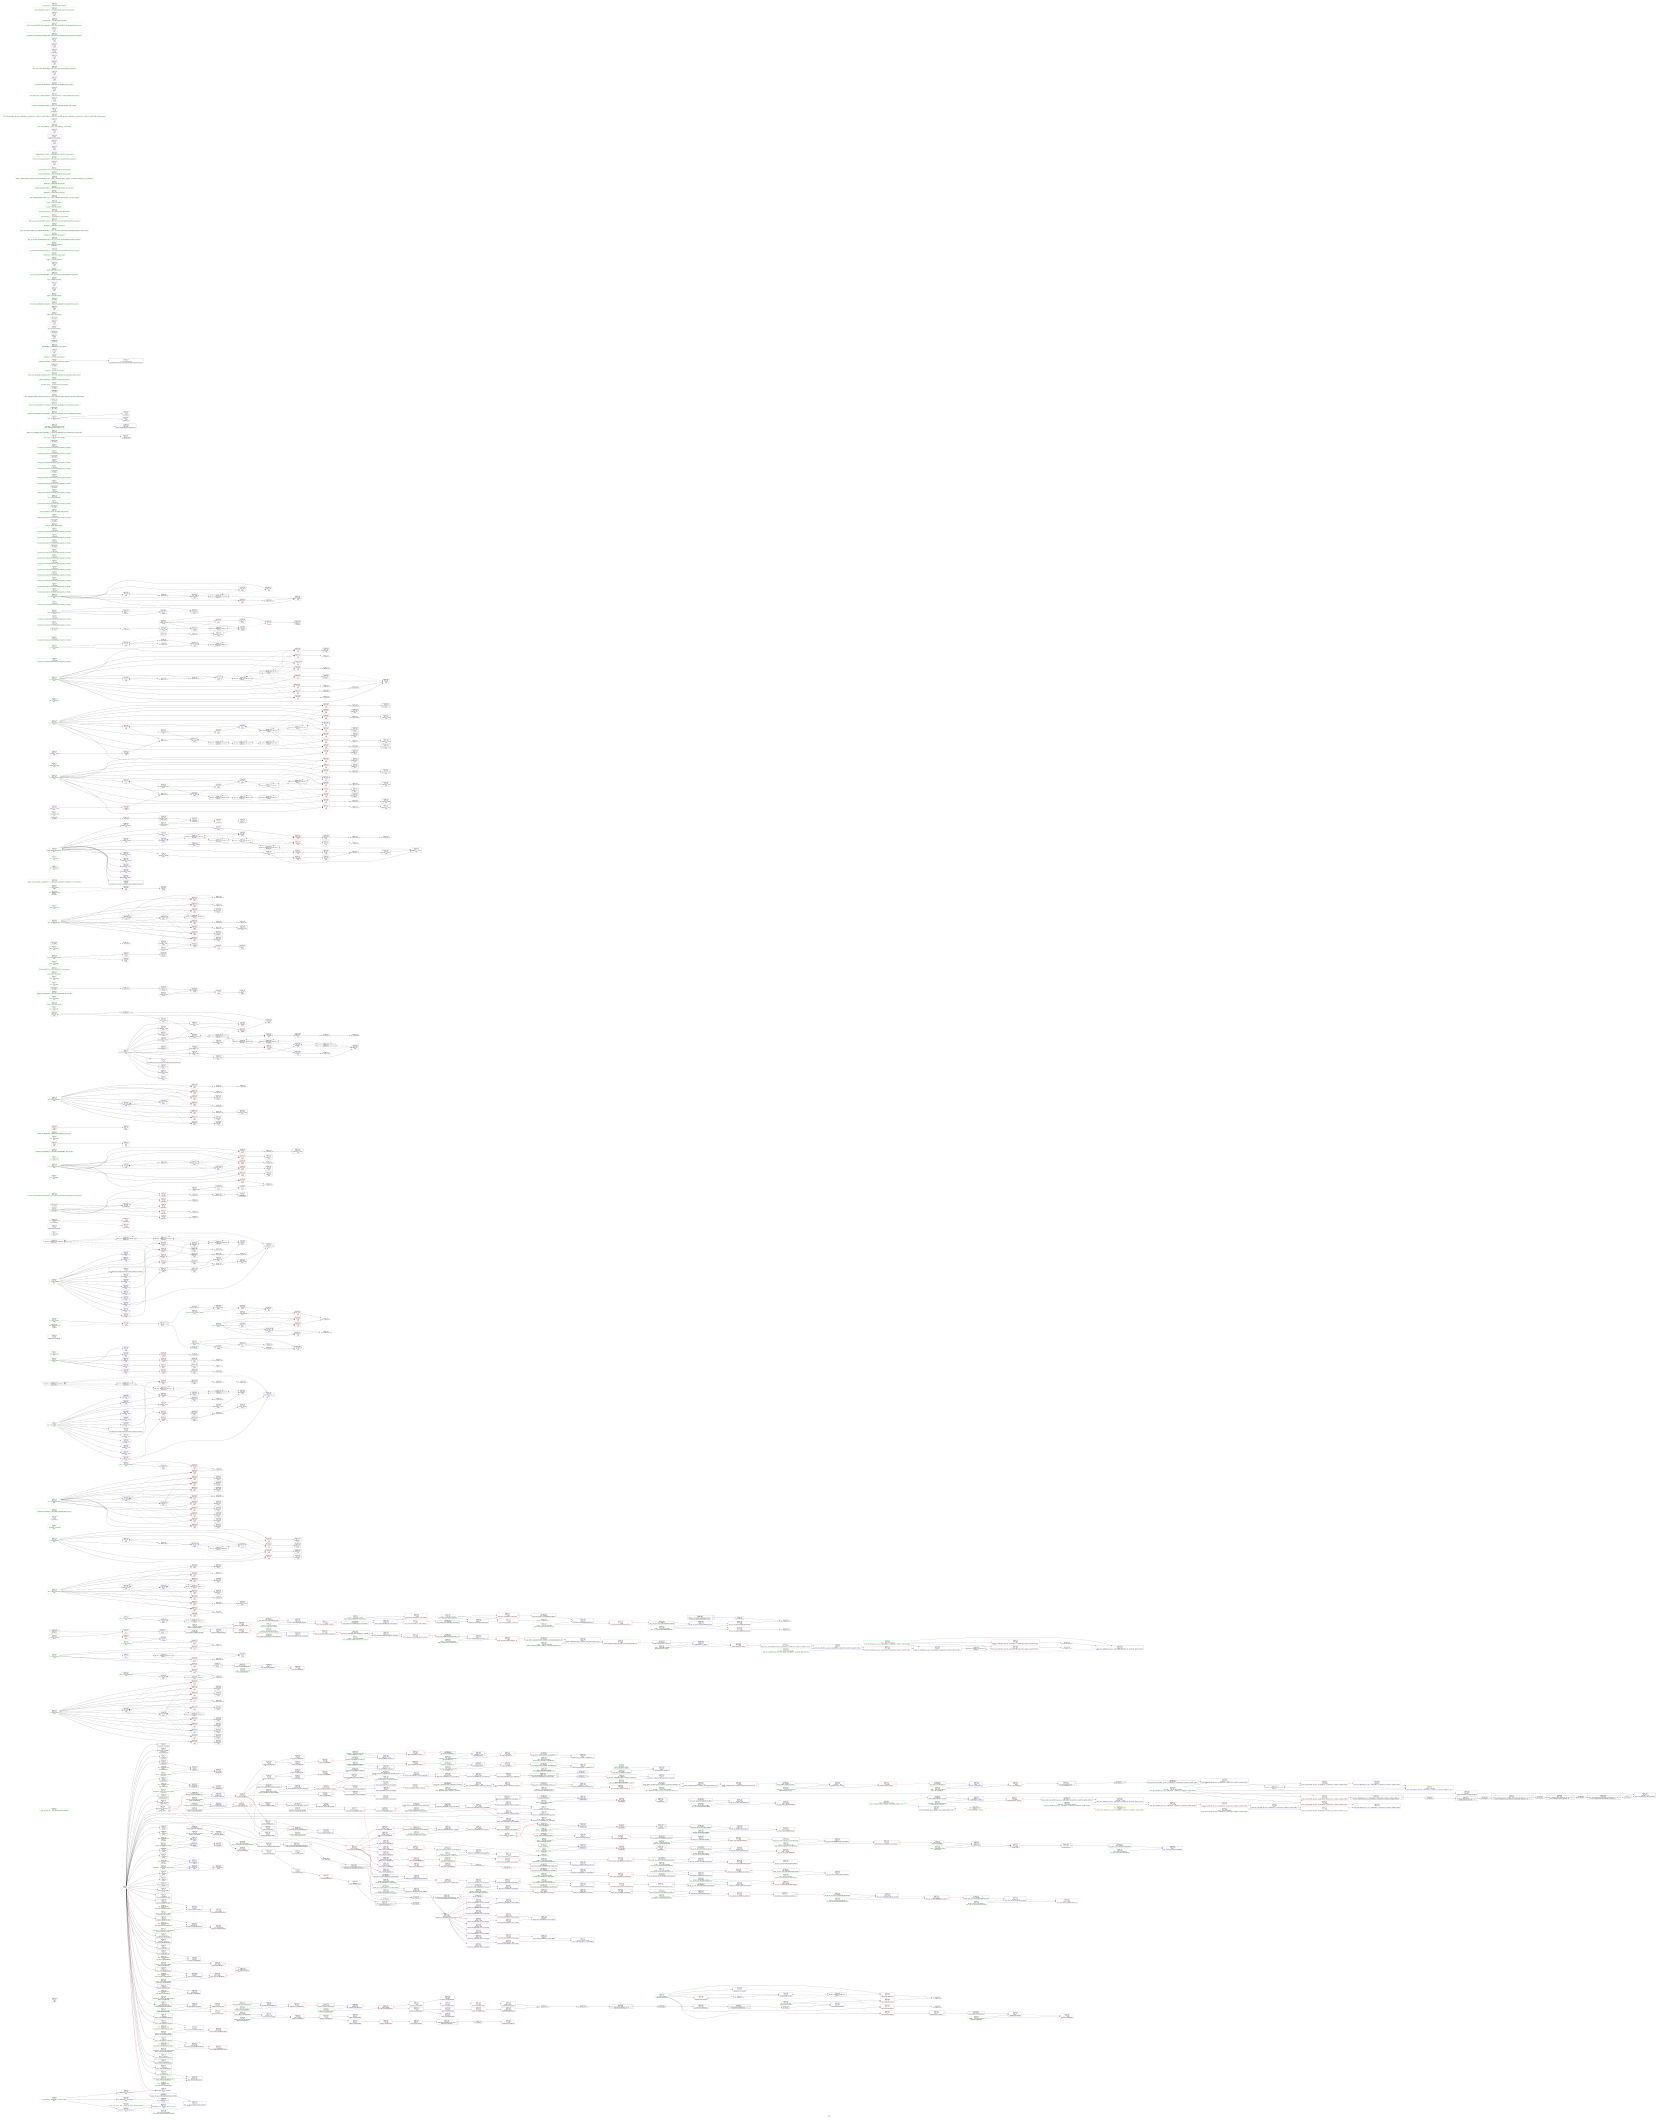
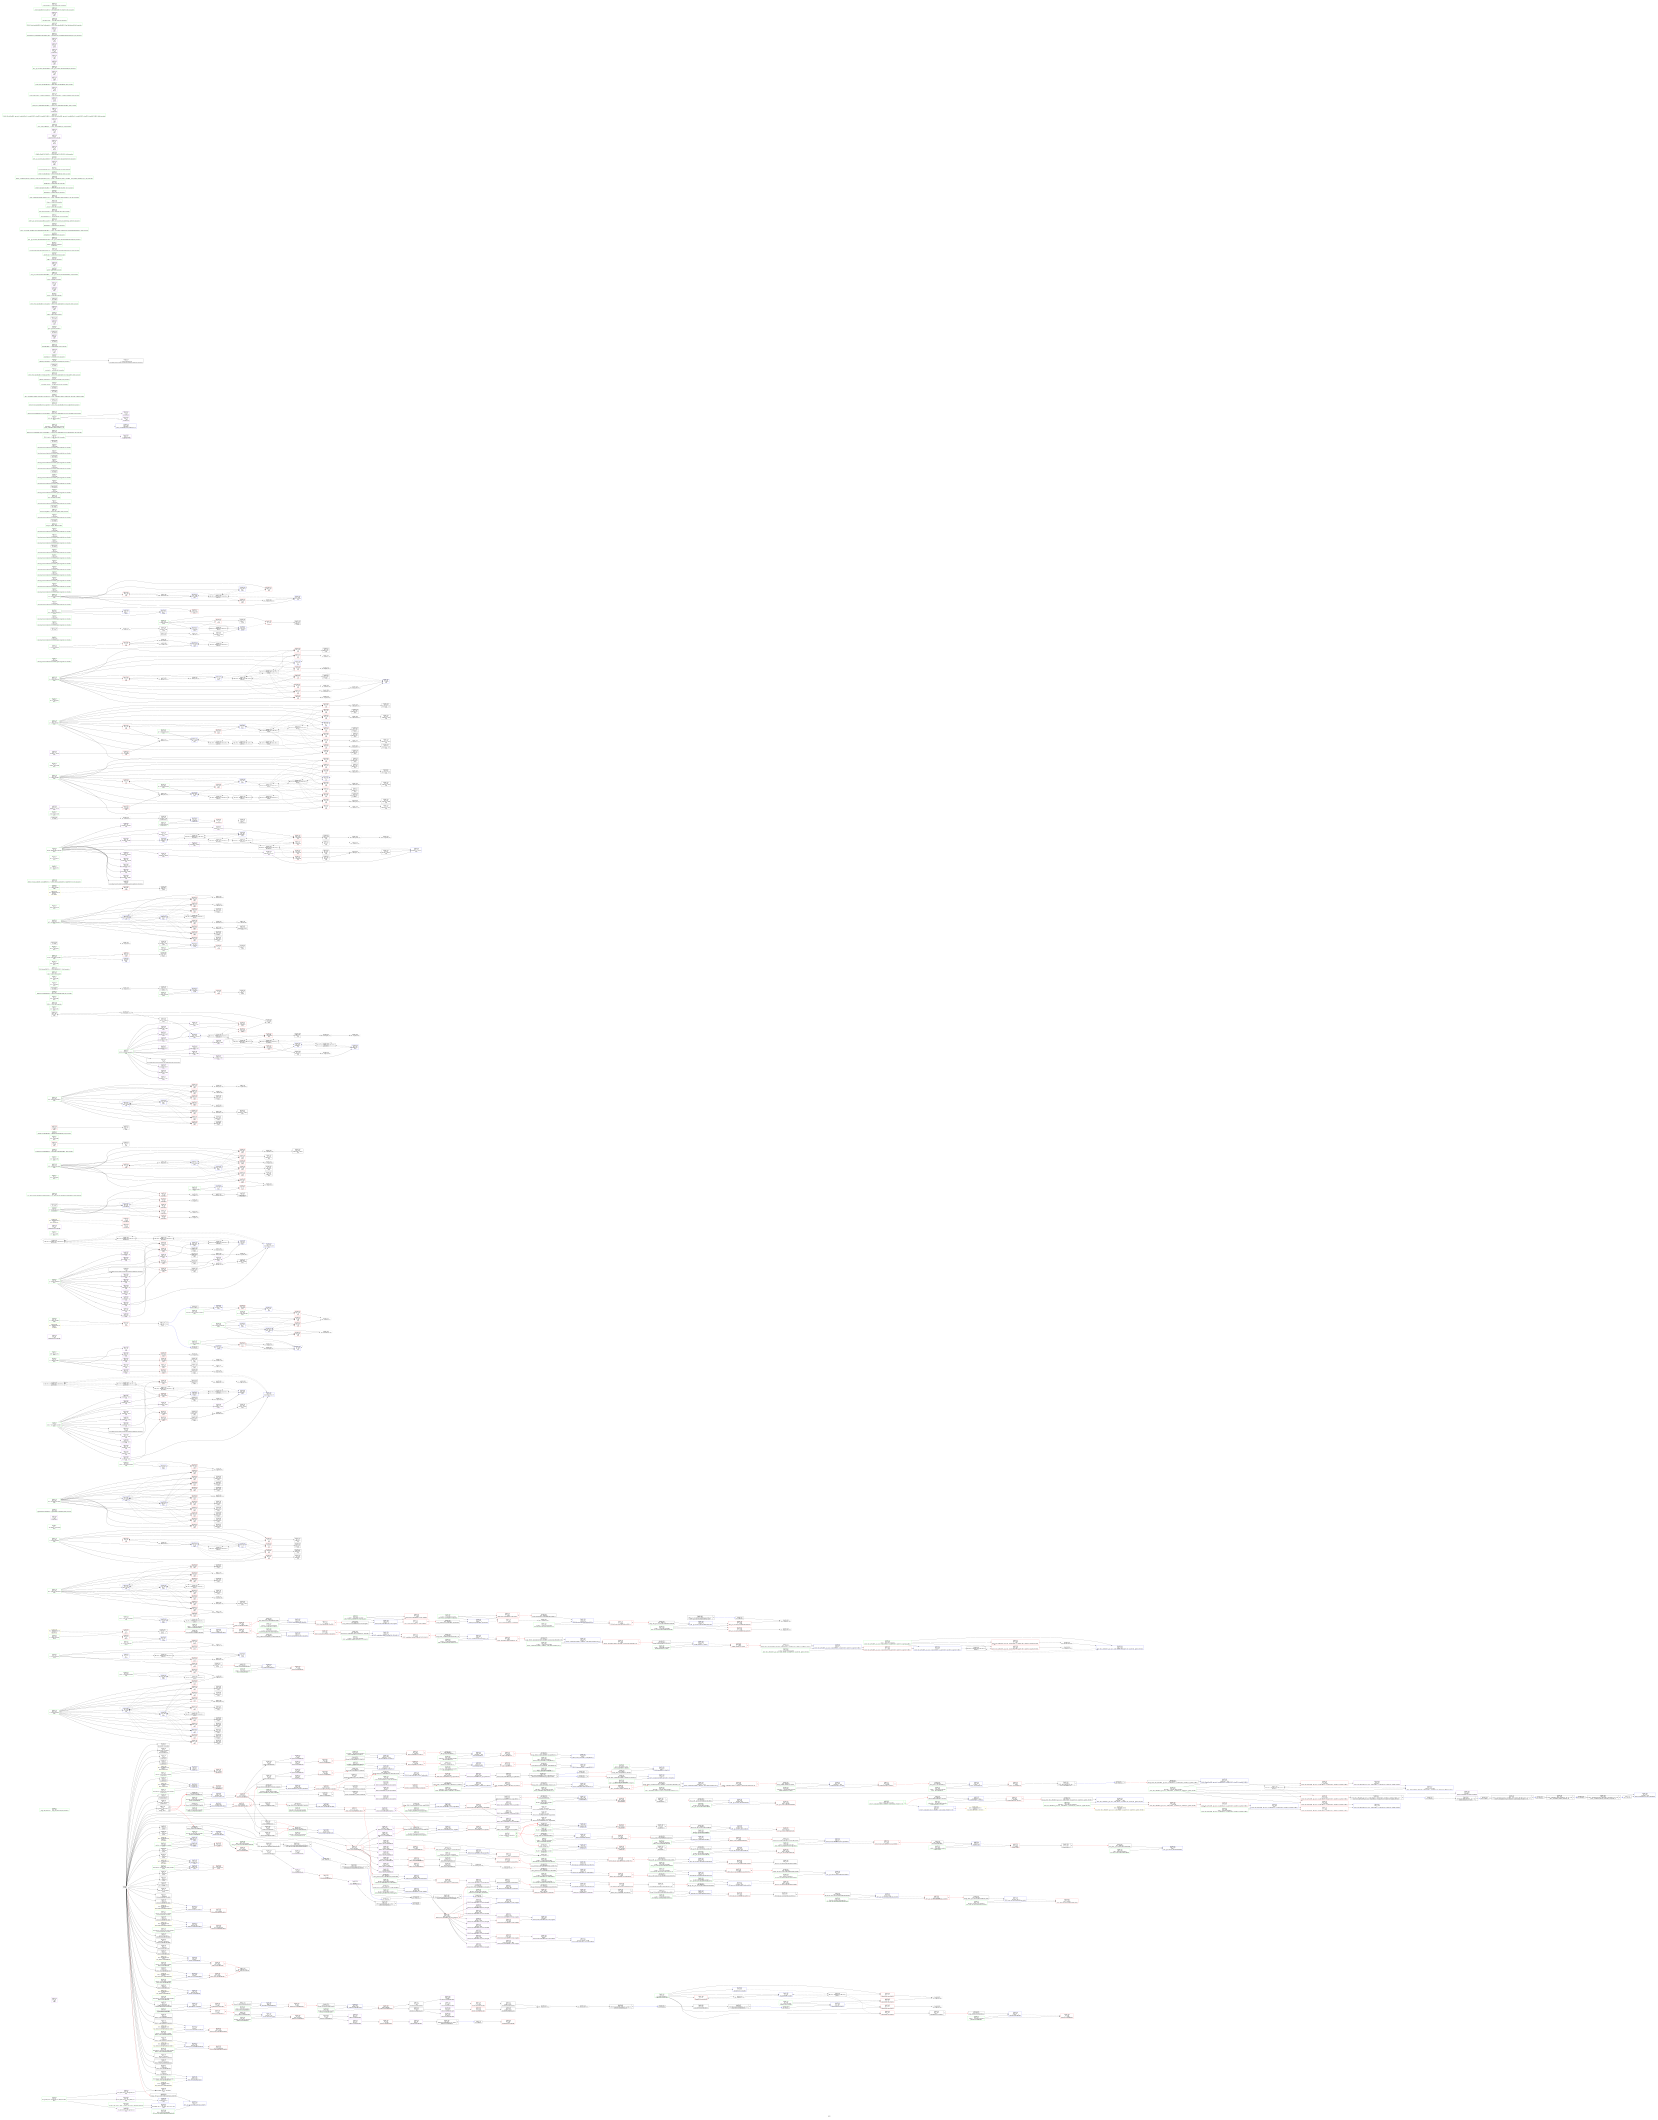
node "NodeID: 1707": removed
